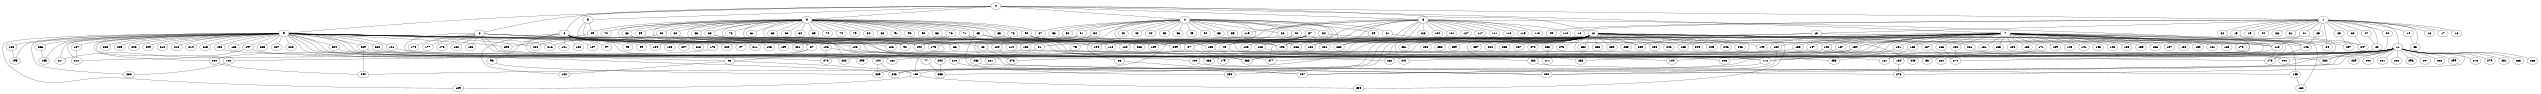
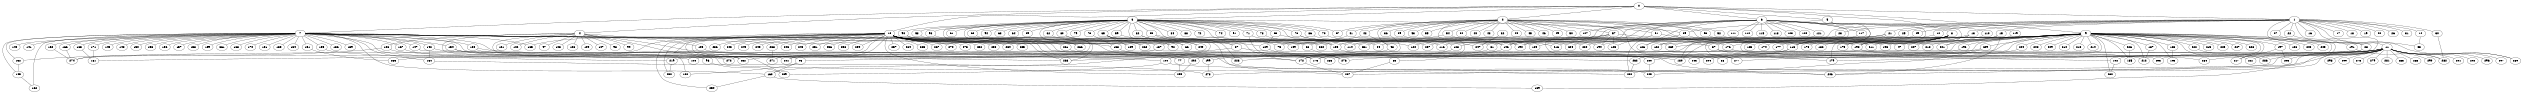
edge "1" -- "32": now "1" -- "289"
edge "34" -- "149": now "57" -- "149"
node "893": label "893" -> "193"
node "161": label "161" -> "661"
